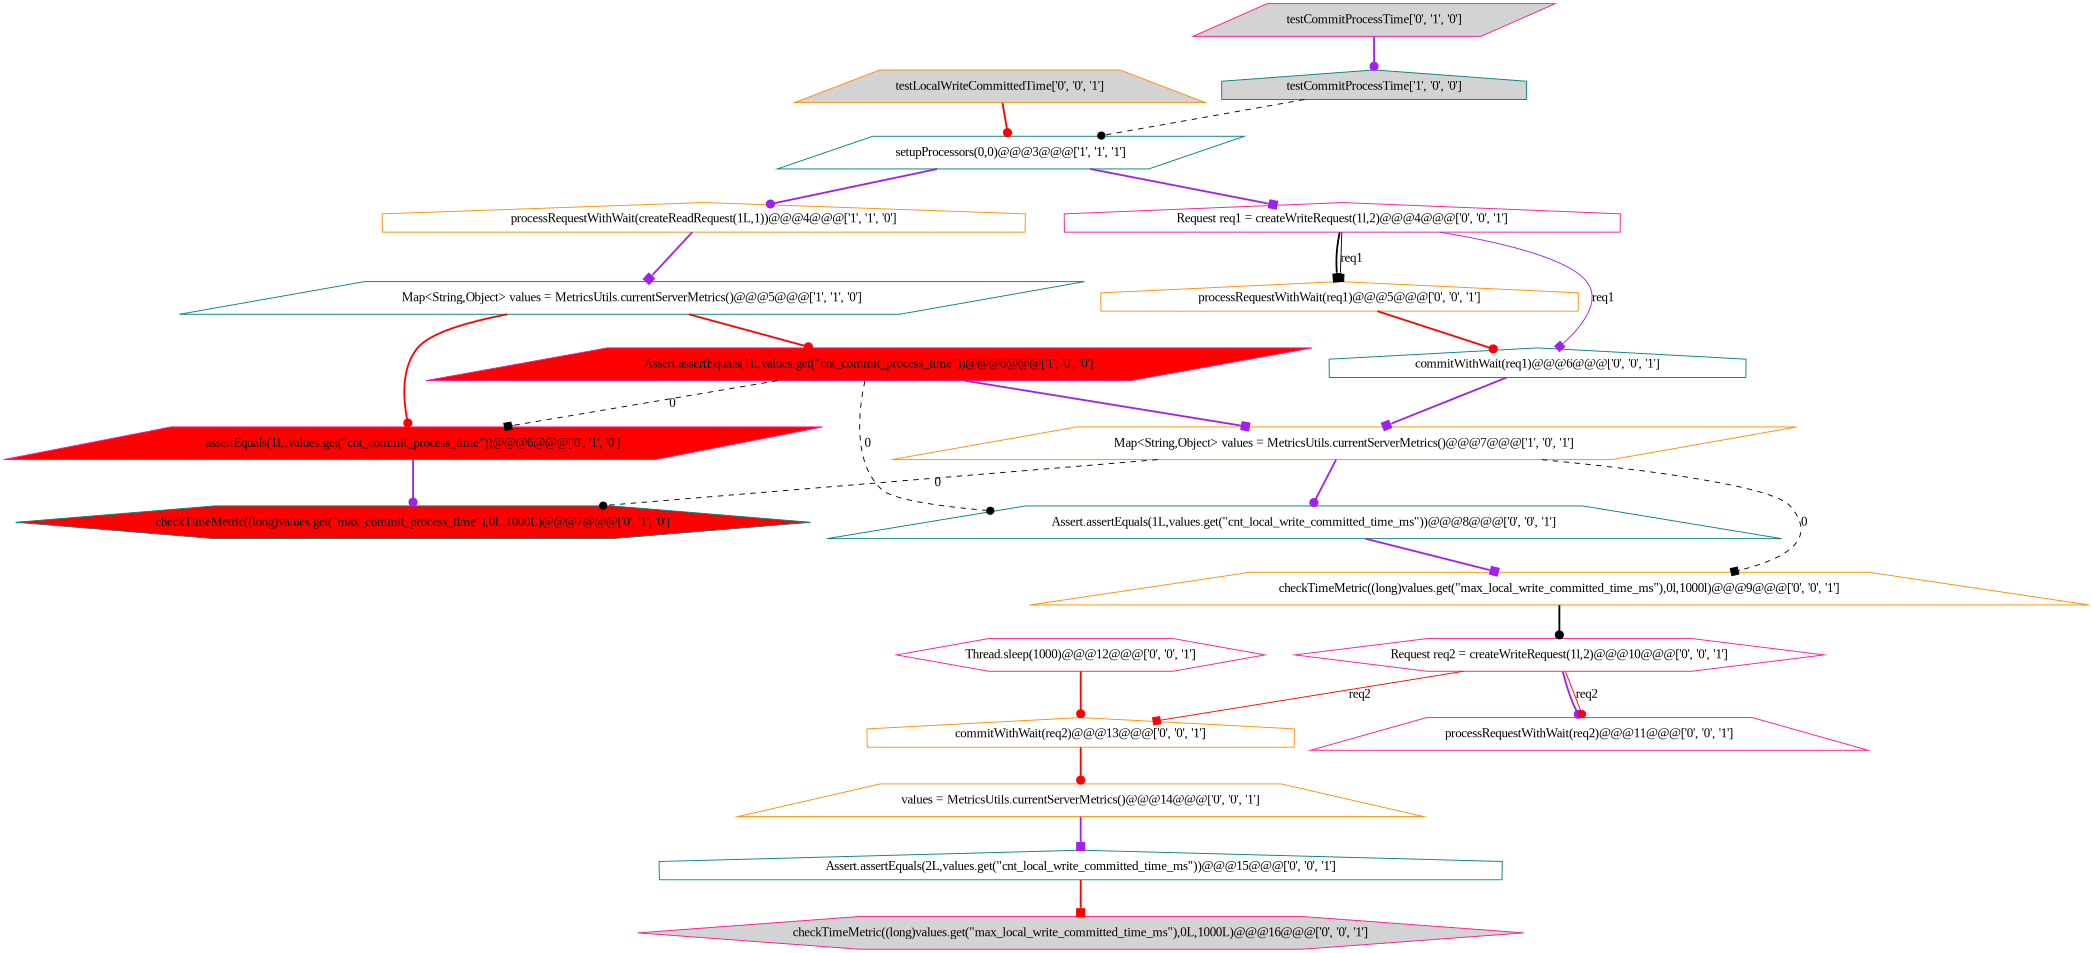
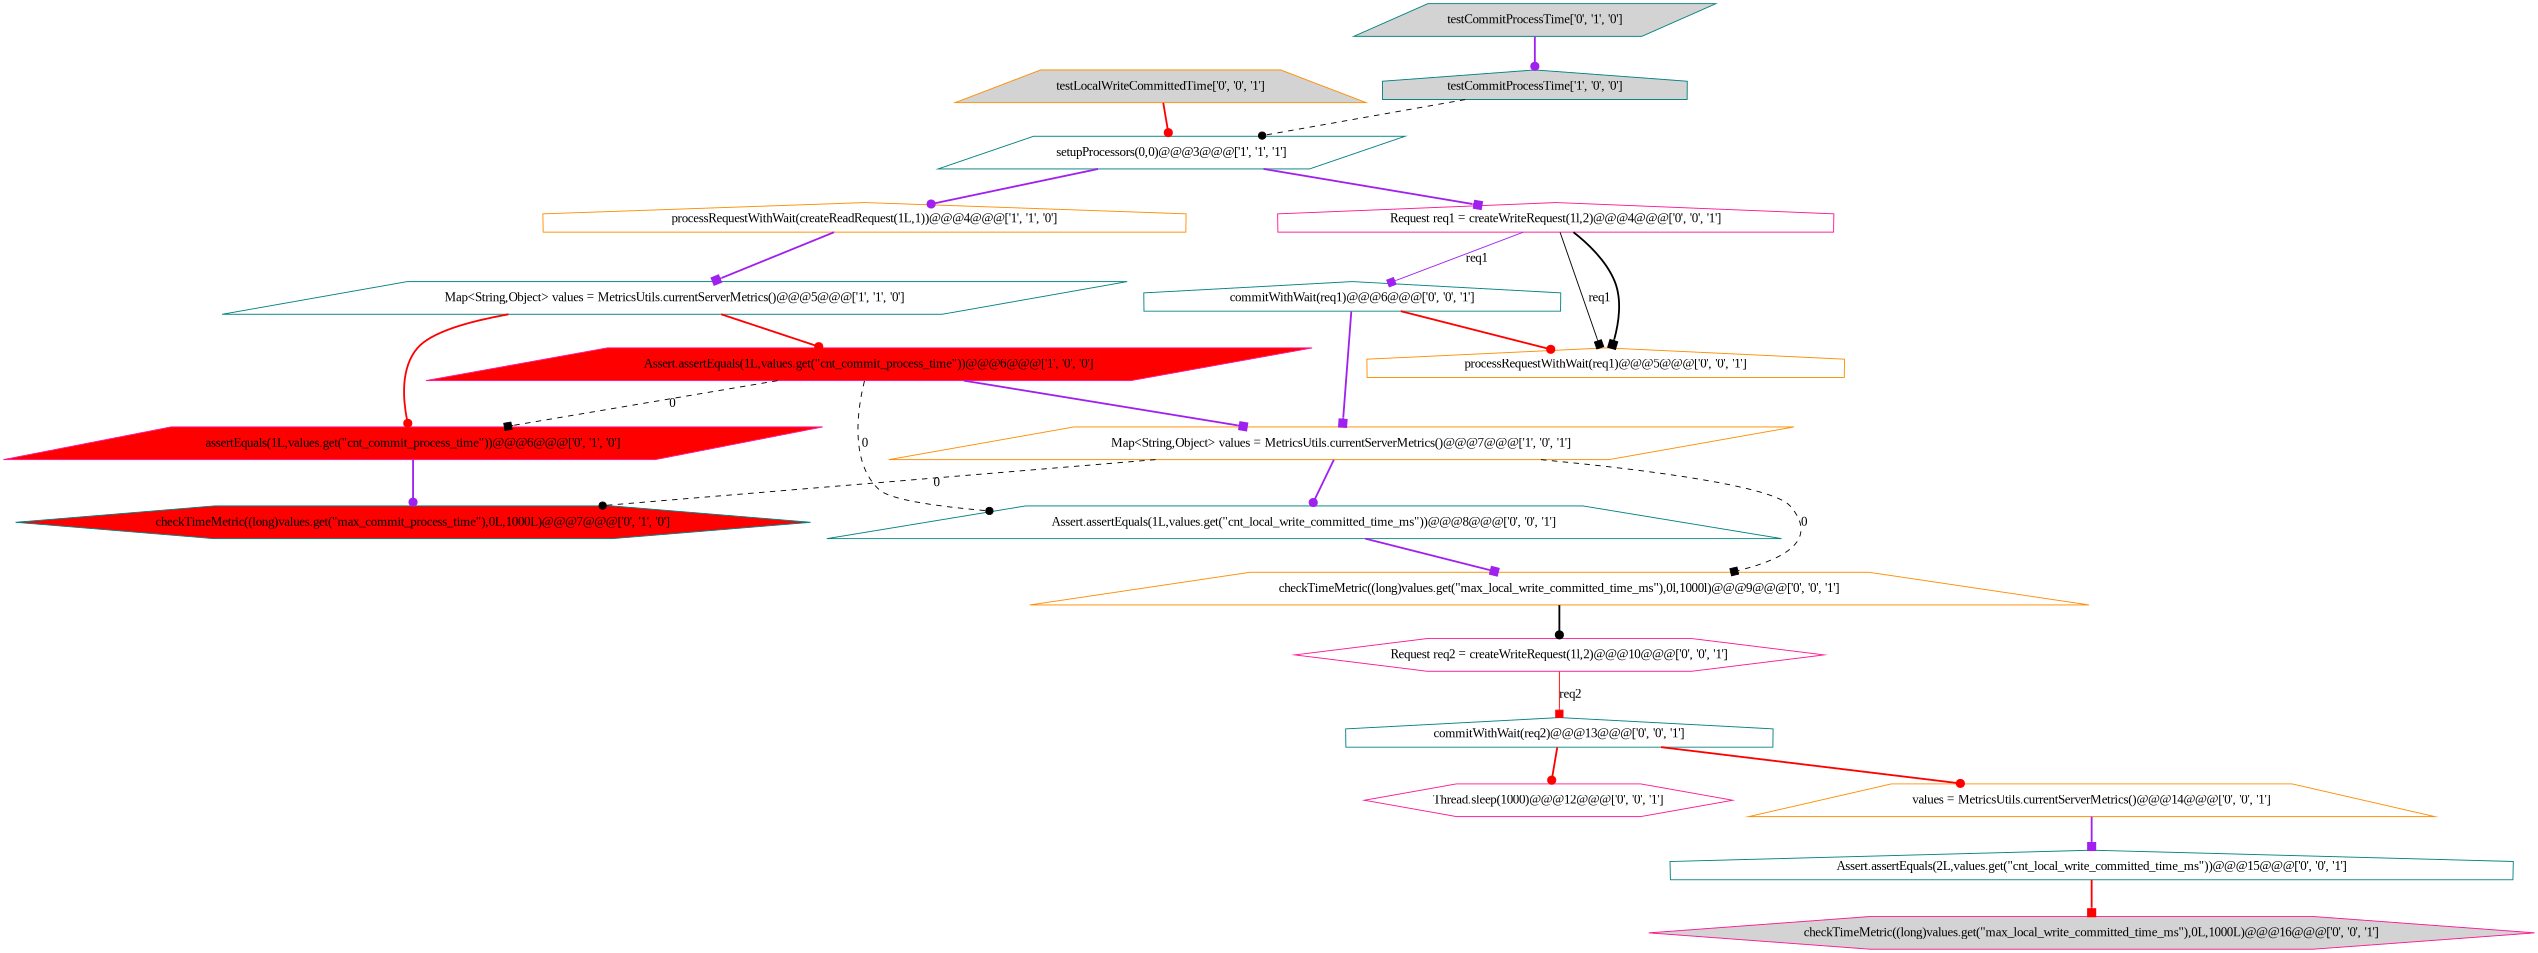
node "testCommitProcessTime['0', '1', '0']": color deeppink -> teal
edge "processRequestWithWait(req1)@@@5@@@['0', '0', '1']" -> "commitWithWait(req1)@@@6@@@['0', '0', '1']": reversed
edge "Thread.sleep(1000)@@@12@@@['0', '0', '1']" -> "commitWithWait(req2)@@@13@@@['0', '0', '1']": reversed
node "commitWithWait(req2)@@@13@@@['0', '0', '1']": color darkorange -> teal
node "processRequestWithWait(req2)@@@11@@@['0', '0', '1']": removed
